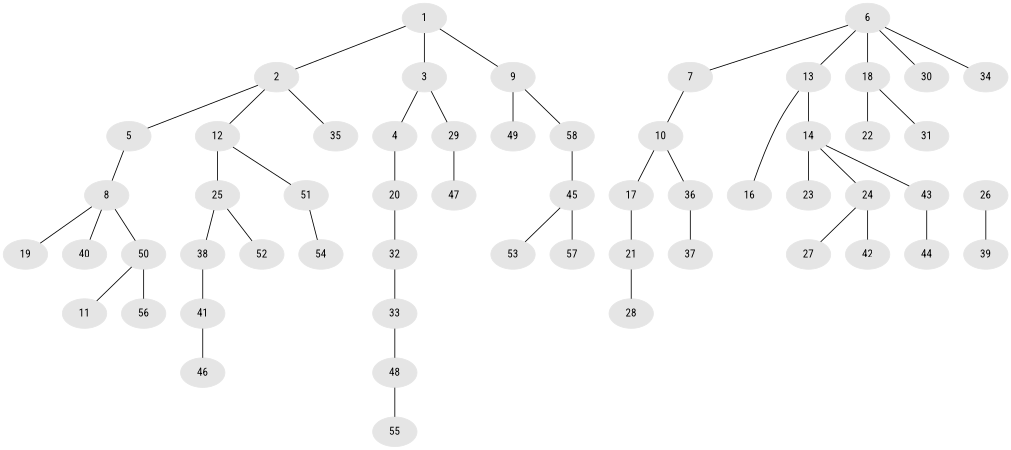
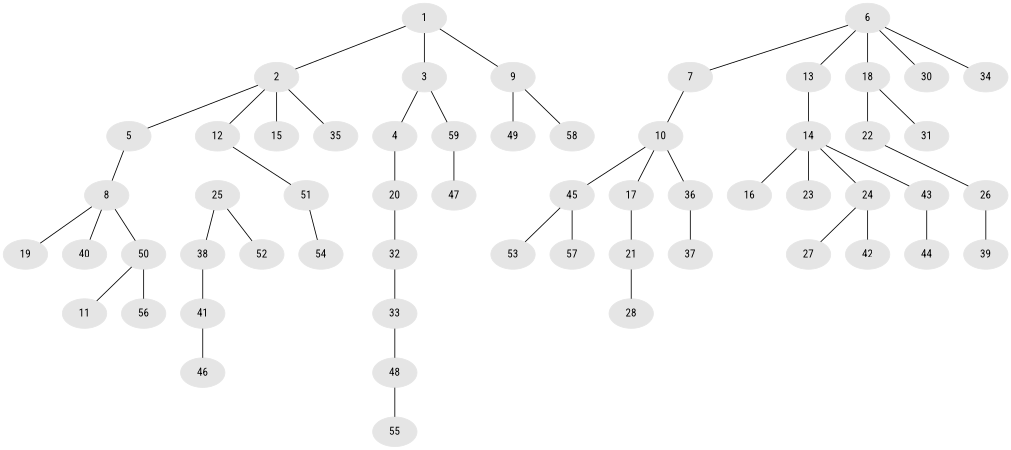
edge "13" -- "16": now "14" -- "16"
node "15": added
node "29": label "29" -> "59"
edge "12" -- "25": removed
edge "58" -- "45": now "10" -- "45"
edge "22" -- "26": added
